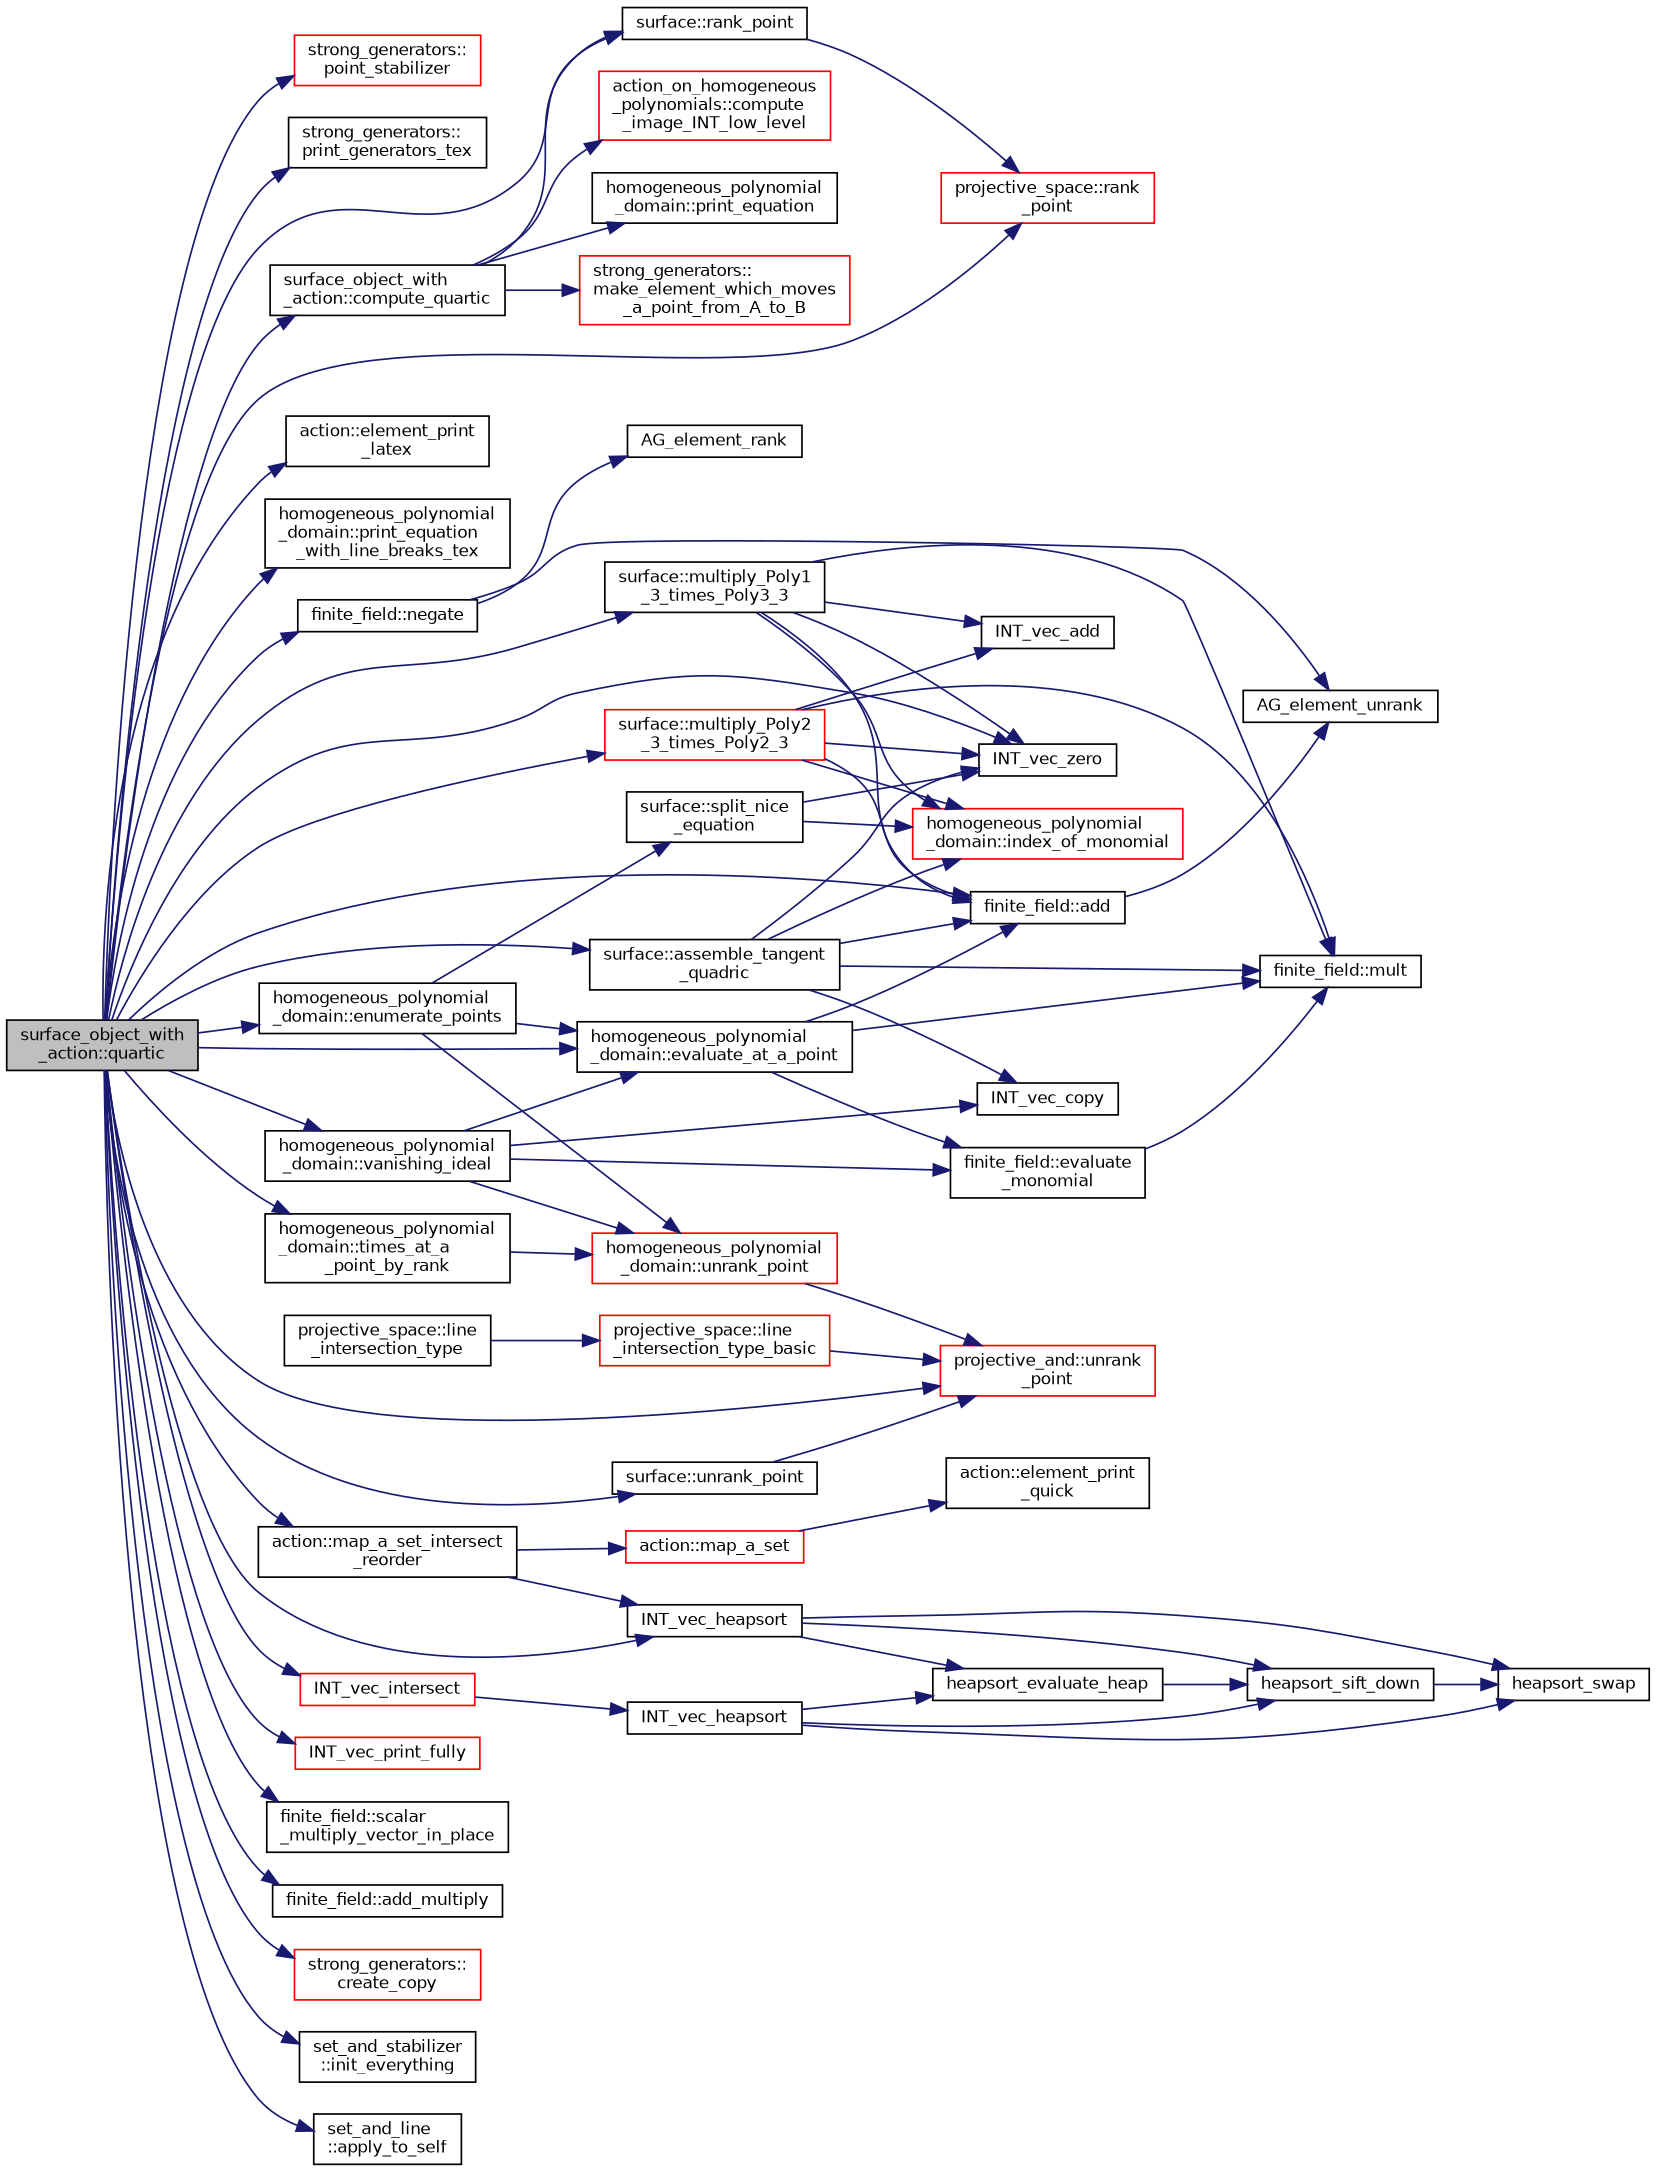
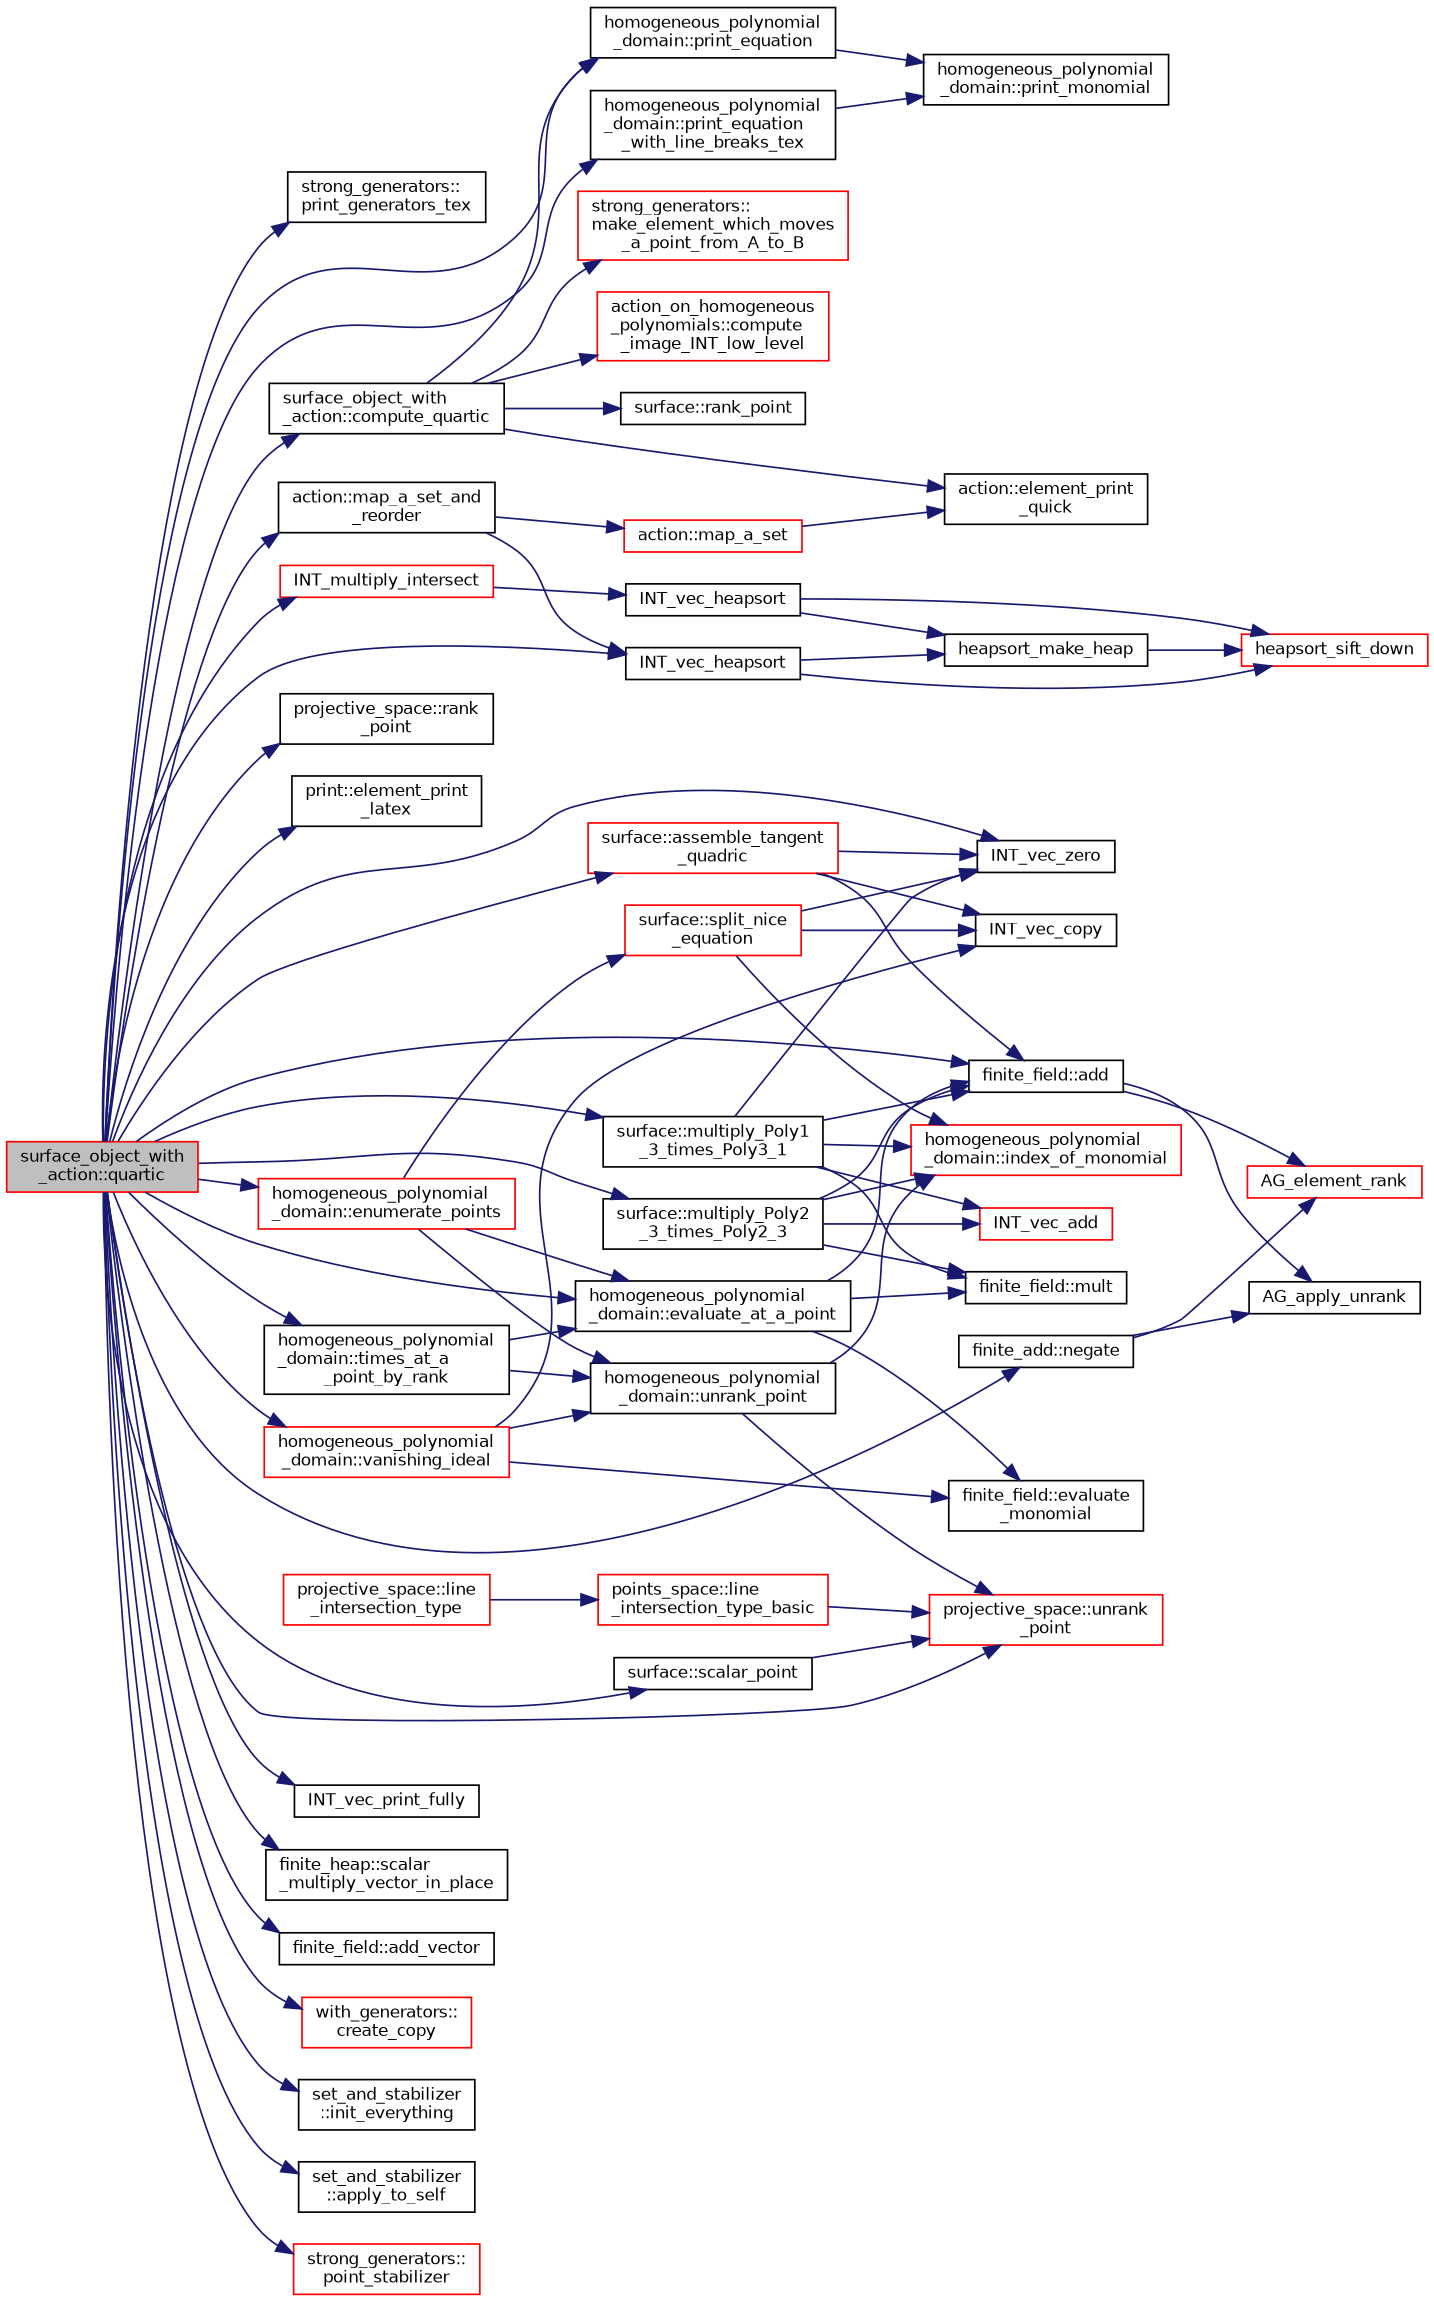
node "homogeneous_polynomial _domain::print_monomial": added
edge "surface::rank_point" -> "projective_space::rank _point": removed
node "projective_space::rank _point": color red -> black
edge "surface_object_with _action::quartic" -> "surface::rank_point": now "surface_object_with _action::quartic" -> "homogeneous_polynomial _domain::print_equation"
node "action::element_print _latex": label "action::element_print _latex" -> "print::element_print _latex"
node "AG_element_rank": color black -> red
edge "surface_object_with _action::compute_quartic" -> "action::element_print _quick": added
node "surface::multiply_Poly1 _3_times_Poly3_3": label "surface::multiply_Poly1 _3_times_Poly3_3" -> "surface::multiply_Poly1 _3_times_Poly3_1"
node "finite_field::negate": label "finite_field::negate" -> "finite_add::negate"
node "INT_vec_add": color black -> red
node "AG_element_unrank": label "AG_element_unrank" -> "AG_apply_unrank"
node "surface::multiply_Poly2 _3_times_Poly2_3": color red -> black
edge "surface::multiply_Poly2 _3_times_Poly2_3" -> "INT_vec_zero": removed
node "surface::split_nice _equation": color black -> red
edge "surface::assemble_tangent _quadric" -> "homogeneous_polynomial _domain::index_of_monomial": now "homogeneous_polynomial _domain::unrank_point" -> "homogeneous_polynomial _domain::index_of_monomial"
edge "surface::split_nice _equation" -> "INT_vec_copy": added
node "surface::assemble_tangent _quadric": color black -> red
edge "surface::assemble_tangent _quadric" -> "finite_field::mult": removed
node "homogeneous_polynomial _domain::enumerate_points": color black -> red
node "surface_object_with _action::quartic": color black -> red
edge "finite_field::evaluate _monomial" -> "finite_field::mult": removed
edge "homogeneous_polynomial _domain::vanishing_ideal" -> "homogeneous_polynomial _domain::evaluate_at_a_point": now "homogeneous_polynomial _domain::times_at_a _point_by_rank" -> "homogeneous_polynomial _domain::evaluate_at_a_point"
edge "finite_field::add" -> "AG_element_rank": added
node "homogeneous_polynomial _domain::vanishing_ideal": color black -> red
node "homogeneous_polynomial _domain::unrank_point": color red -> black
node "projective_space::line _intersection_type": color black -> red
node "projective_space::line _intersection_type_basic": label "projective_space::line _intersection_type_basic" -> "points_space::line _intersection_type_basic"
node "projective_and::unrank _point": label "projective_and::unrank _point" -> "projective_space::unrank _point"
node "surface::unrank_point": label "surface::unrank_point" -> "surface::scalar_point"
node "action::map_a_set_intersect _reorder": label "action::map_a_set_intersect _reorder" -> "action::map_a_set_and _reorder"
node "heapsort_evaluate_heap": label "heapsort_evaluate_heap" -> "heapsort_make_heap"
node "heapsort_sift_down": color black -> red
node "heapsort_swap": removed
node "INT_vec_intersect": label "INT_vec_intersect" -> "INT_multiply_intersect"
node "INT_vec_print_fully": color red -> black
node "finite_field::scalar _multiply_vector_in_place": label "finite_field::scalar _multiply_vector_in_place" -> "finite_heap::scalar _multiply_vector_in_place"
node "finite_field::add_multiply": label "finite_field::add_multiply" -> "finite_field::add_vector"
node "strong_generators:: create_copy": label "strong_generators:: create_copy" -> "with_generators:: create_copy"
node "set_and_line ::apply_to_self": label "set_and_line ::apply_to_self" -> "set_and_stabilizer ::apply_to_self"
